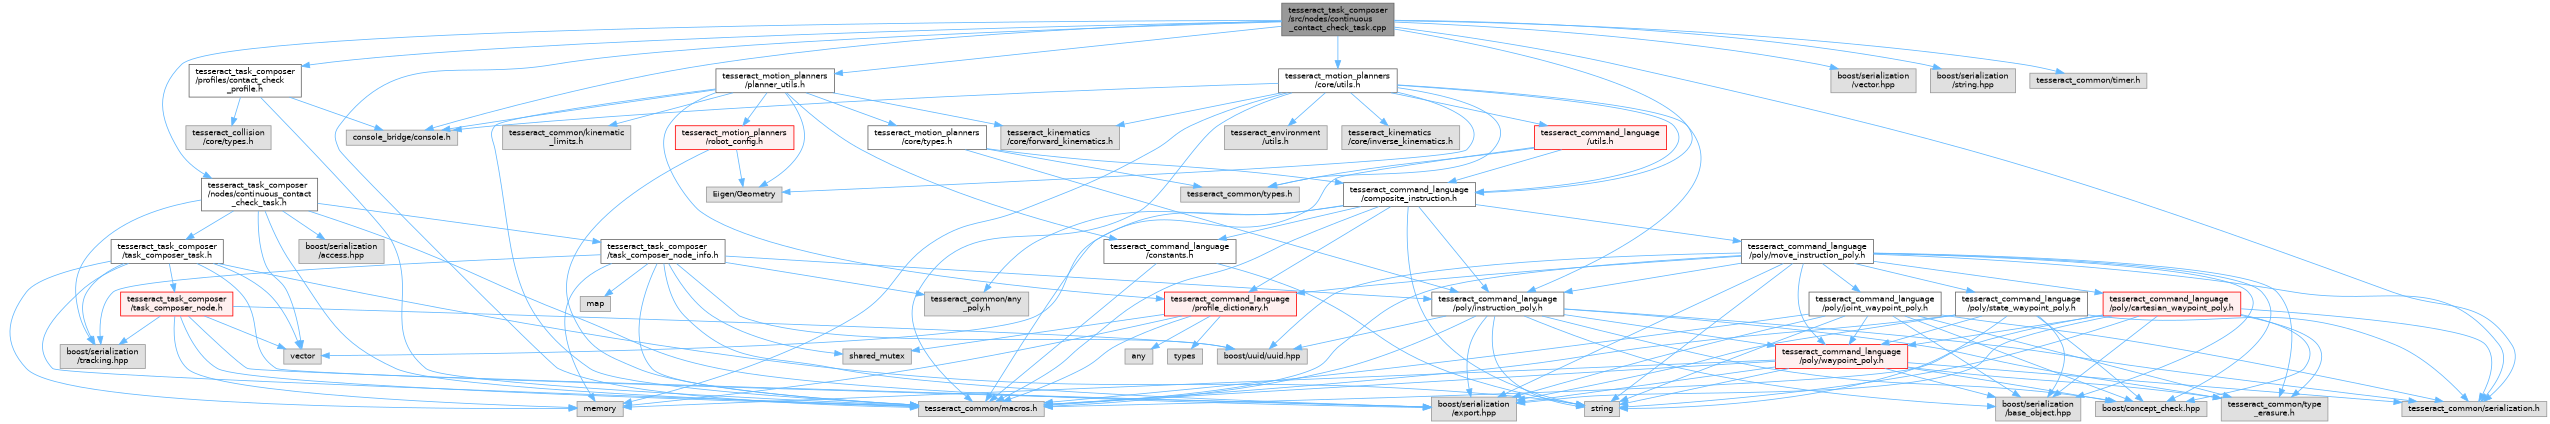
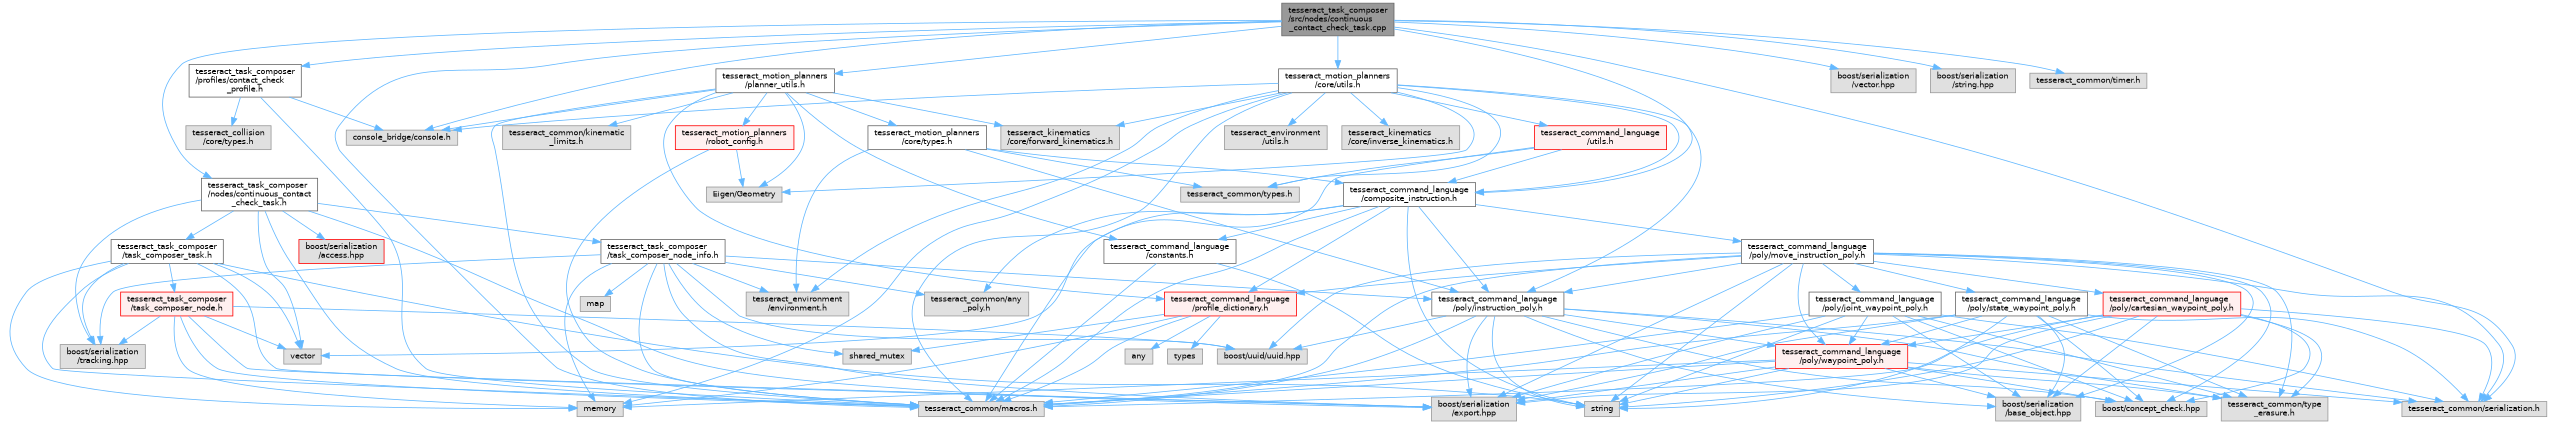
node "boost/serialization /access.hpp": color grey60 -> red
node "tesseract_environment /environment.h": added
edge "tesseract_command_language /poly/state_waypoint_poly.h" -> "tesseract_common/type _erasure.h": added
